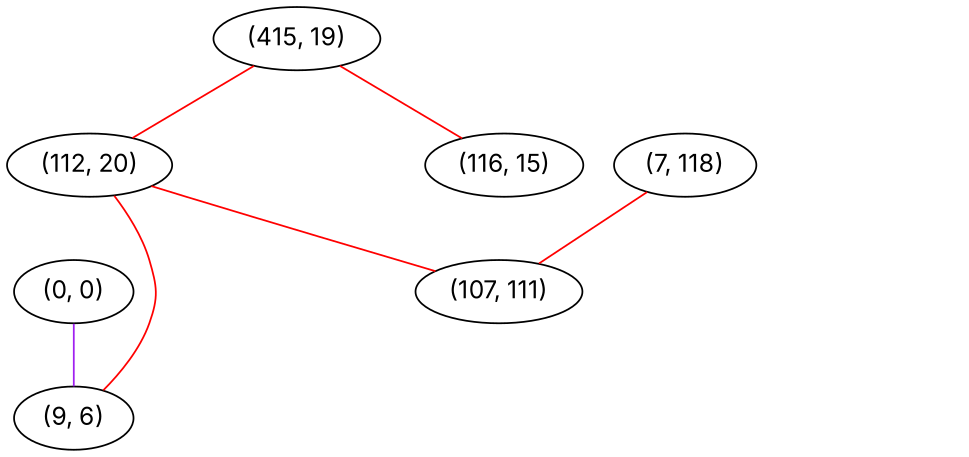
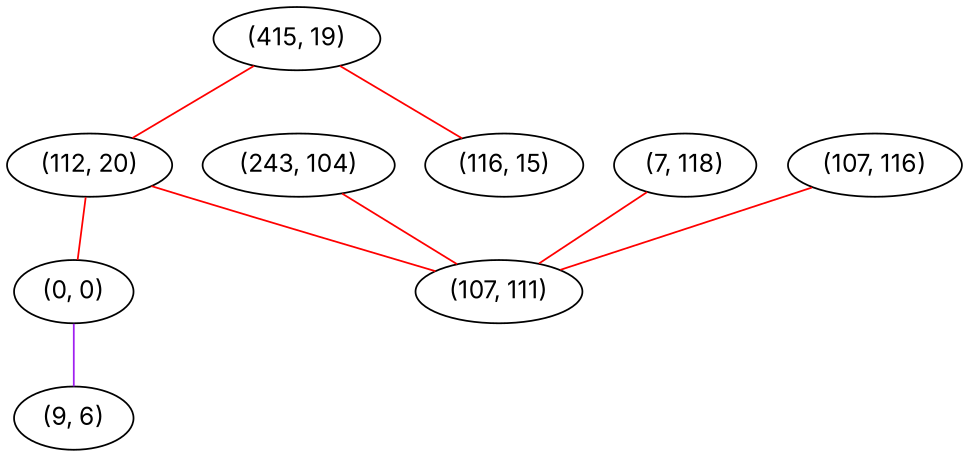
node "(243, 104)": added
node "(107, 116)": added
edge "(112, 20)" -- "(9, 6)": now "(112, 20)" -- "(0, 0)"
